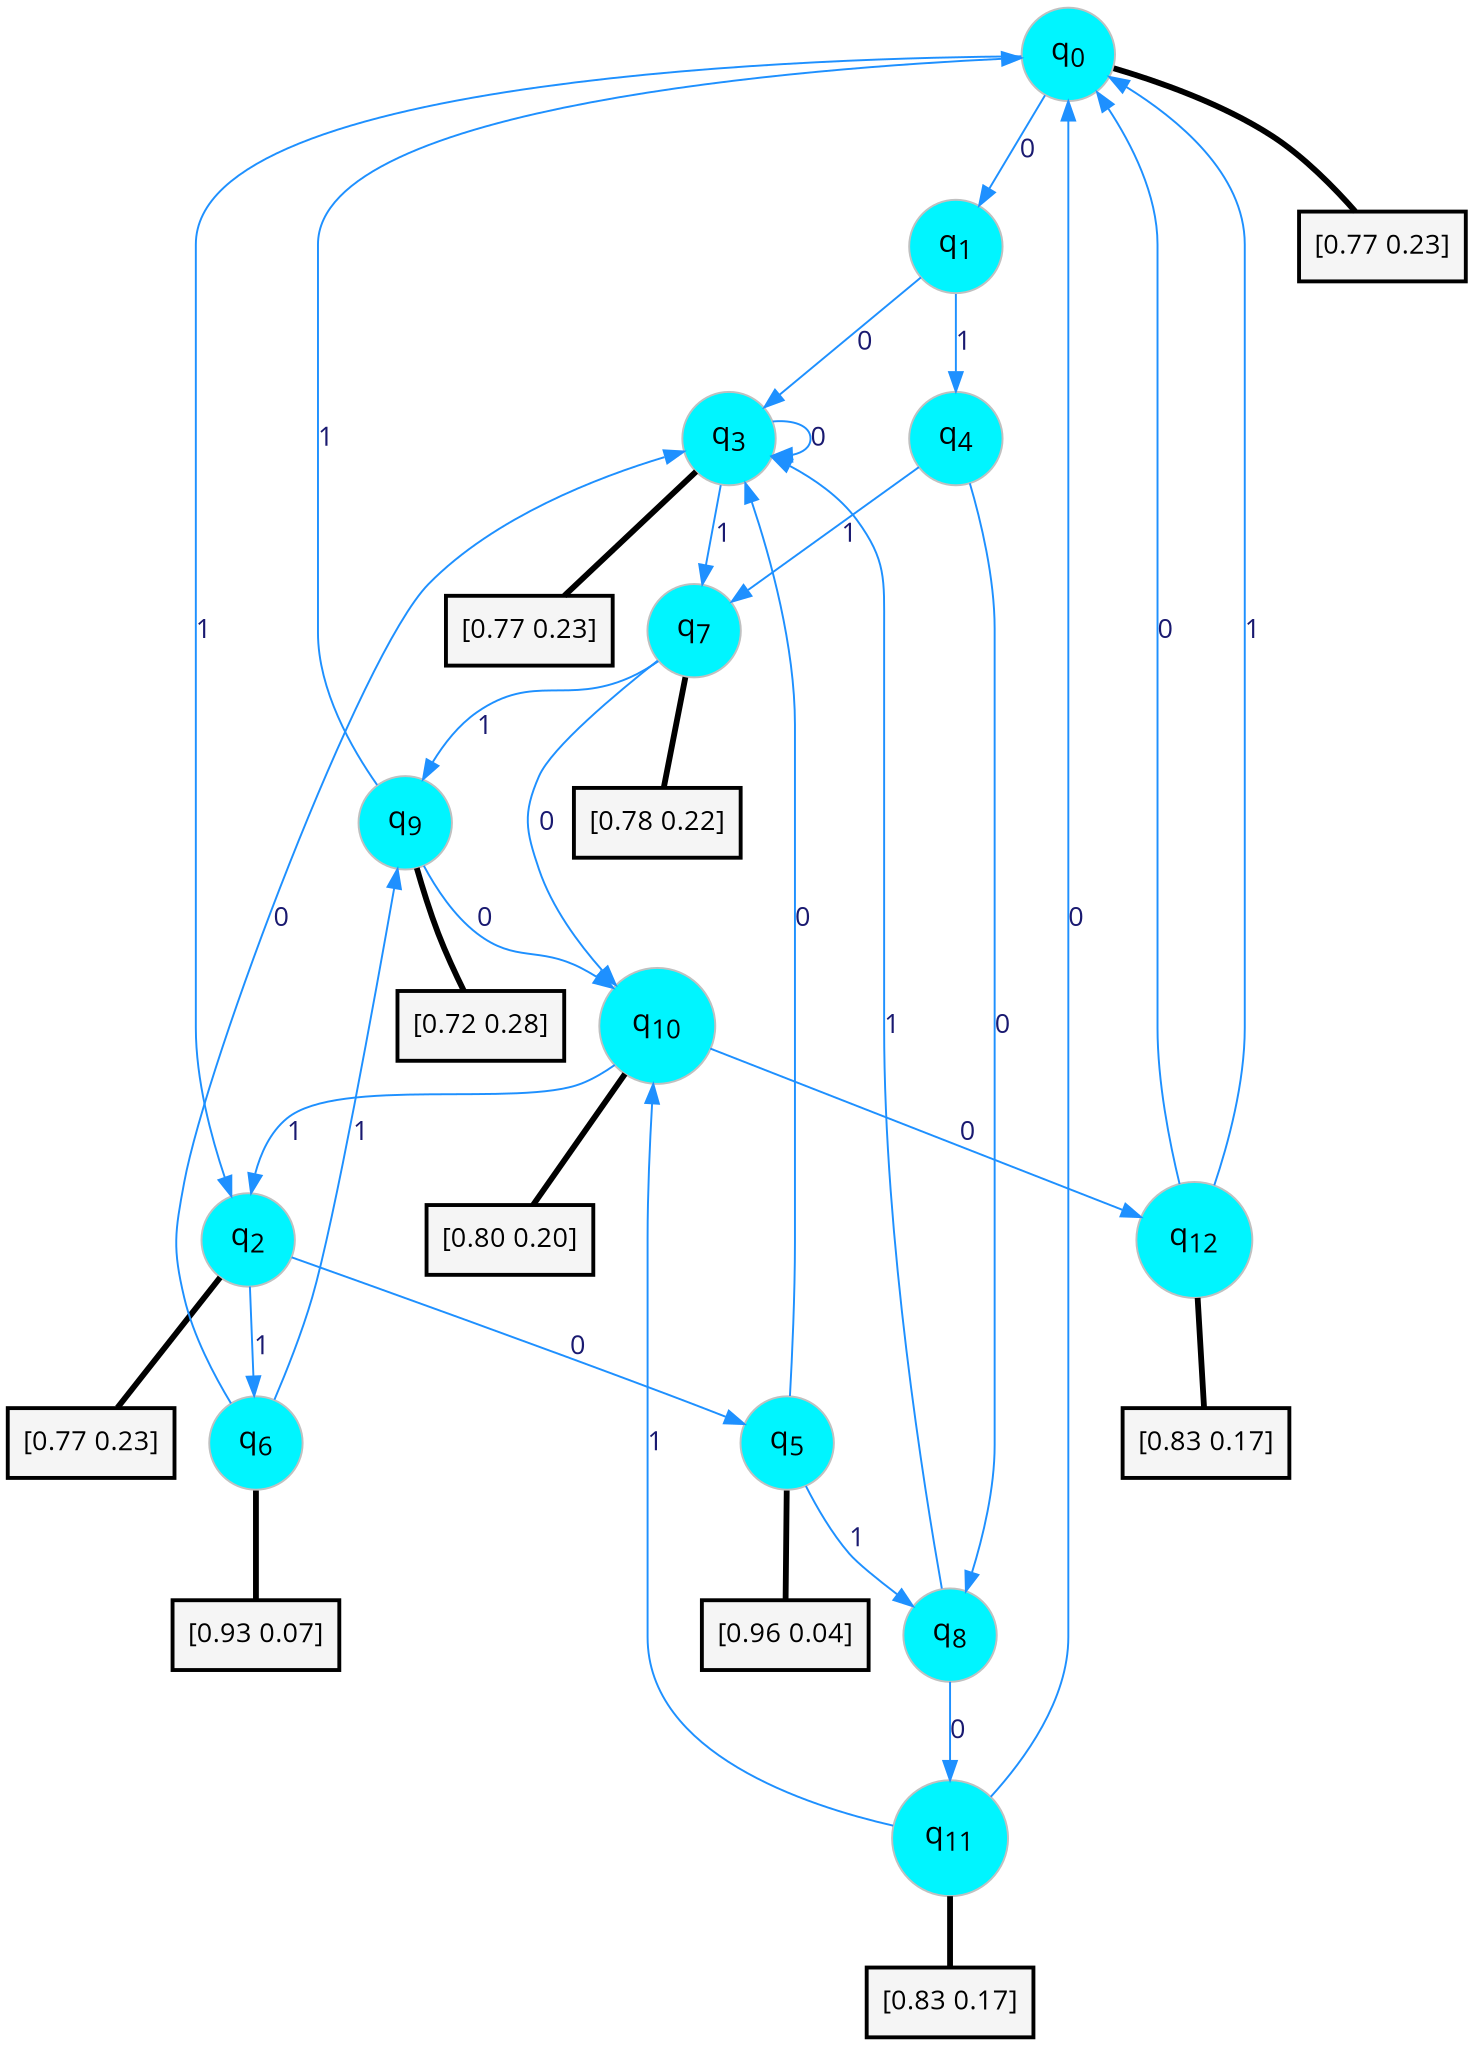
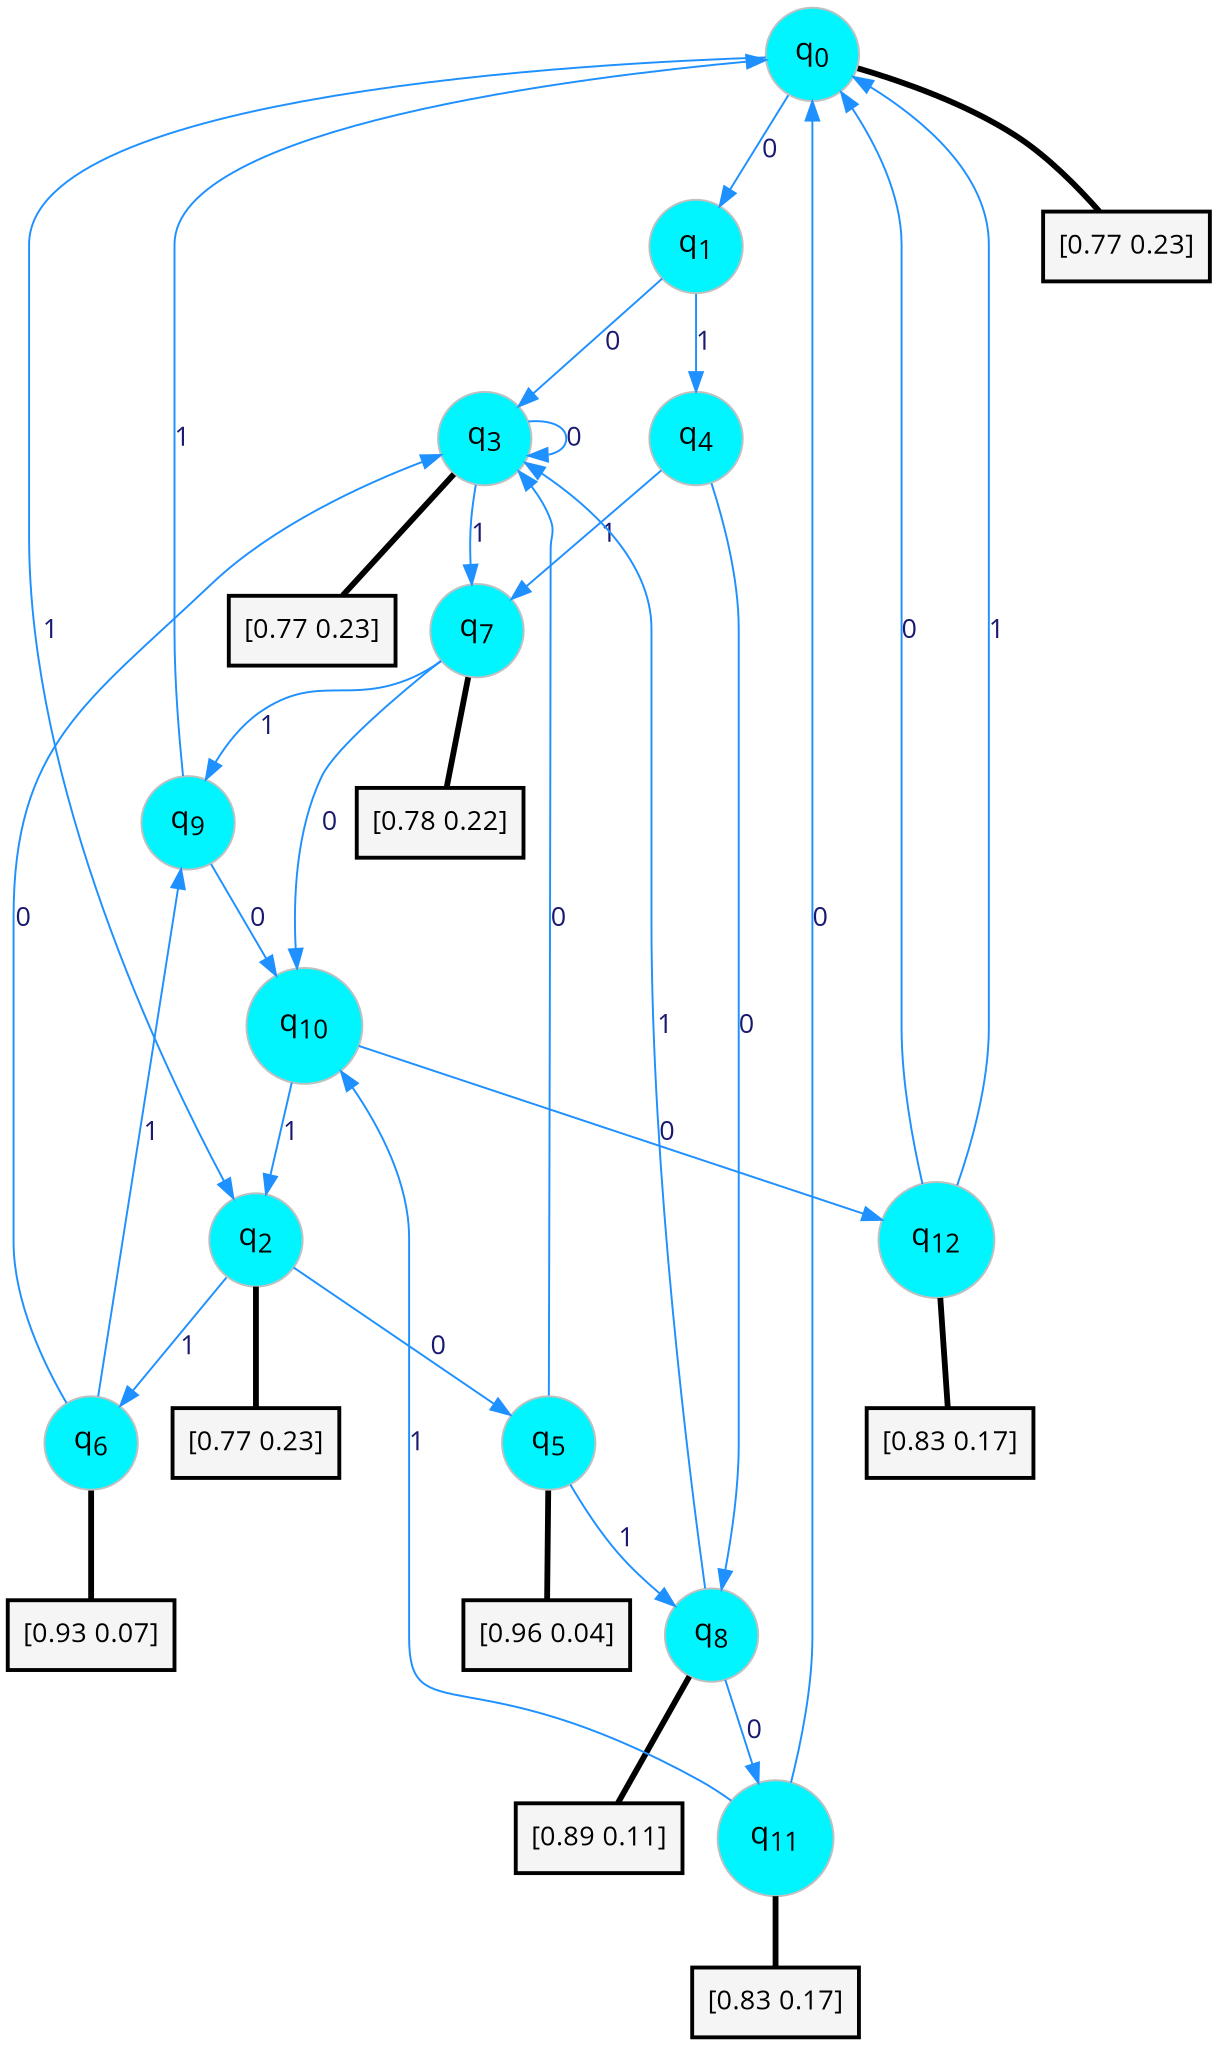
node "[0.72 0.28]": removed
node "[0.80 0.20]": removed
node "[0.89 0.11]": added
